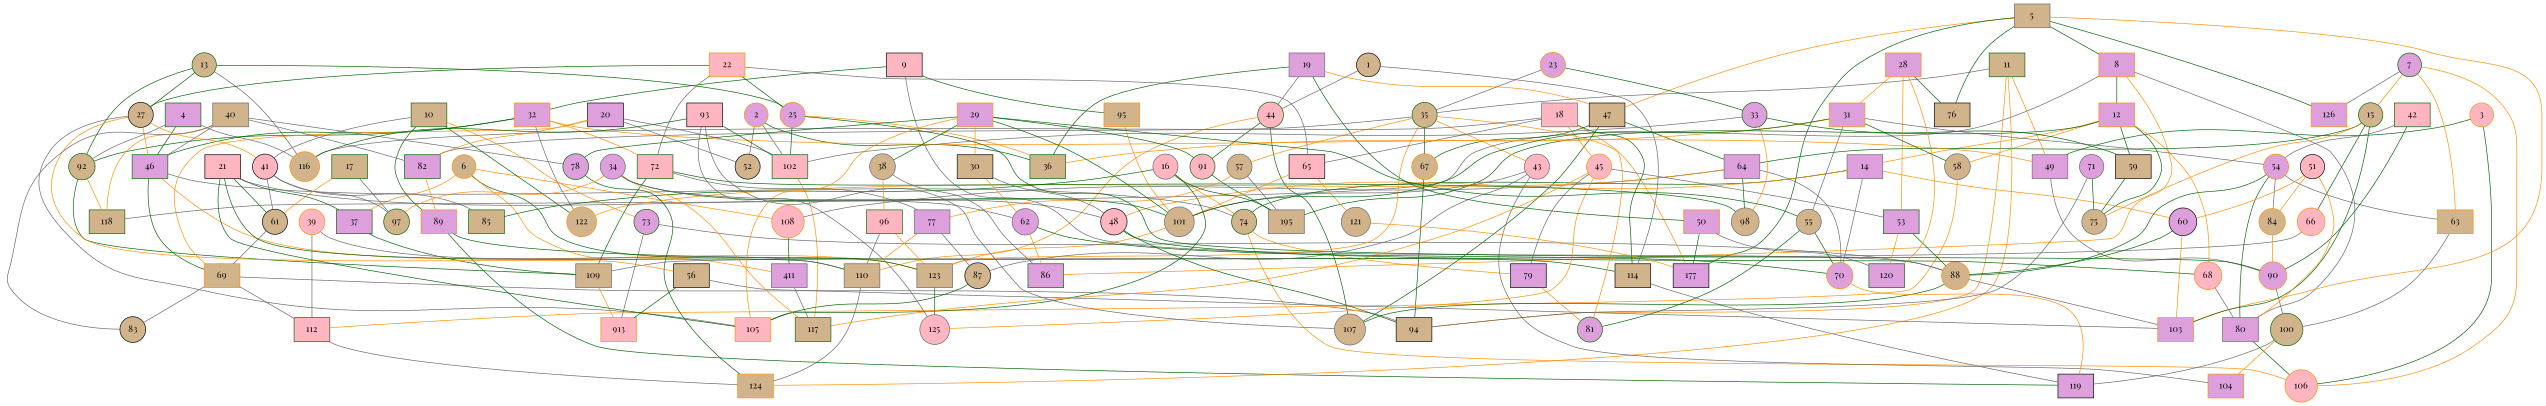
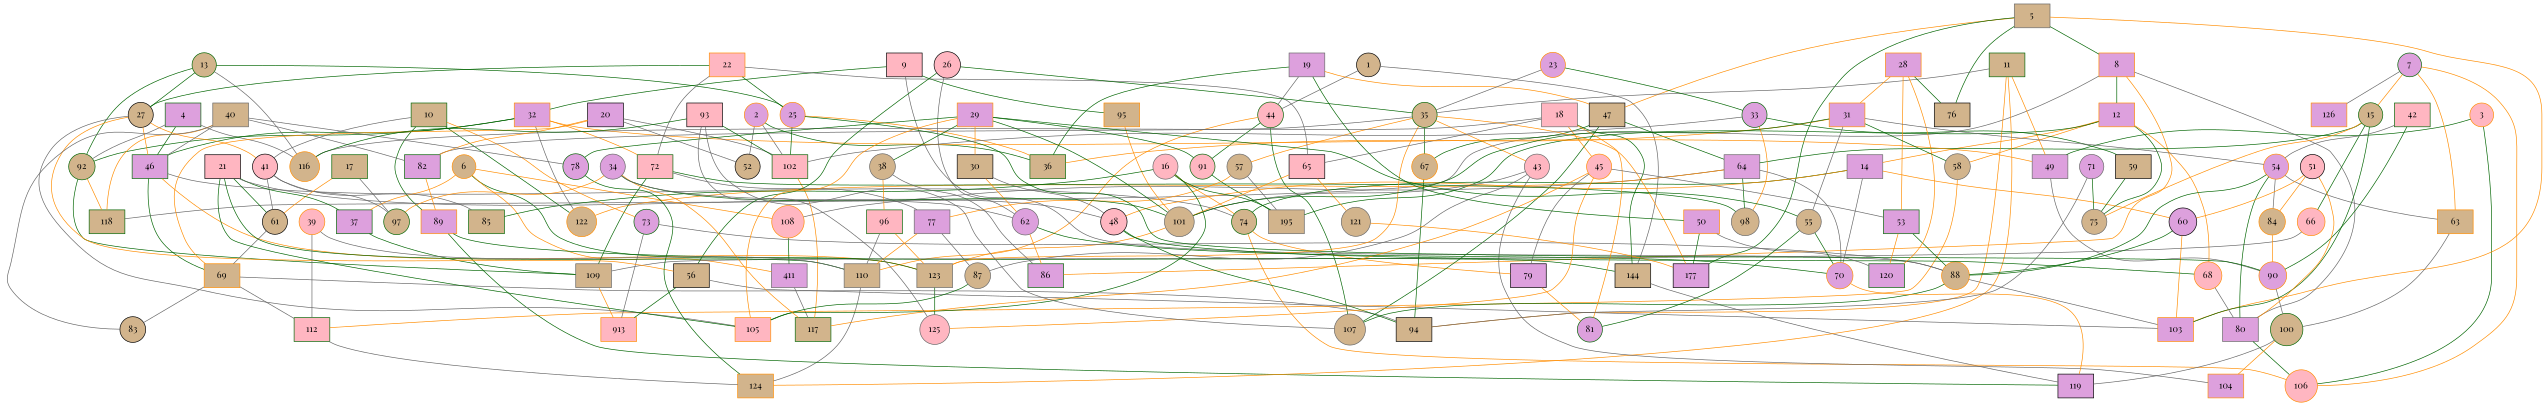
edge "5" -- "126": removed
node "26": added
edge "12" -- "59": removed
node "87": color black -> gray40
node "114": label "114" -> "144"
